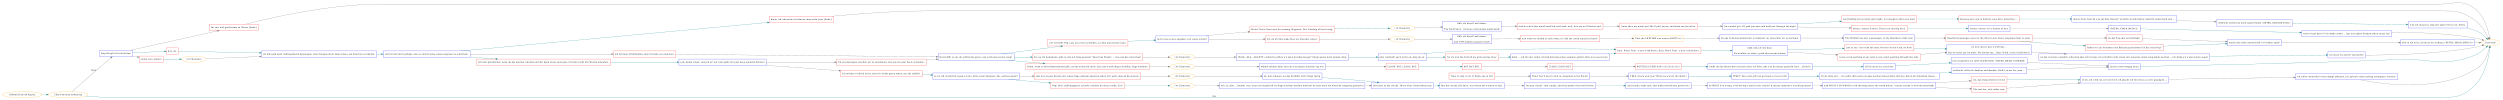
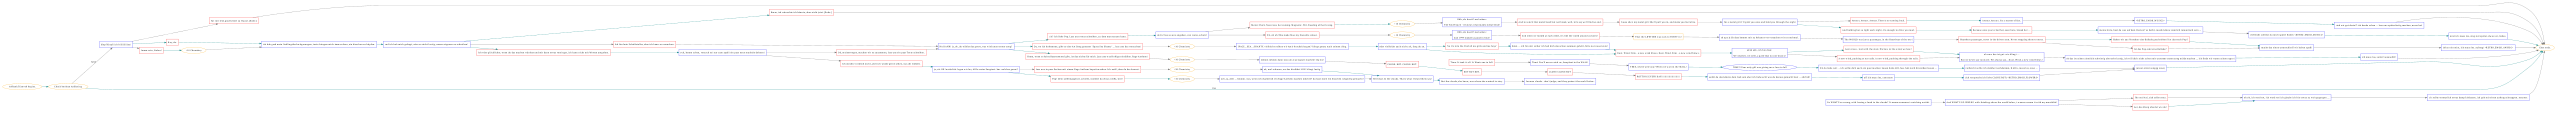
node "TIME?! Your only gift was giving me a love to fall": shape box -> ellipse
node "And clouds, make rain, that makes the flowers growwww!": removed
